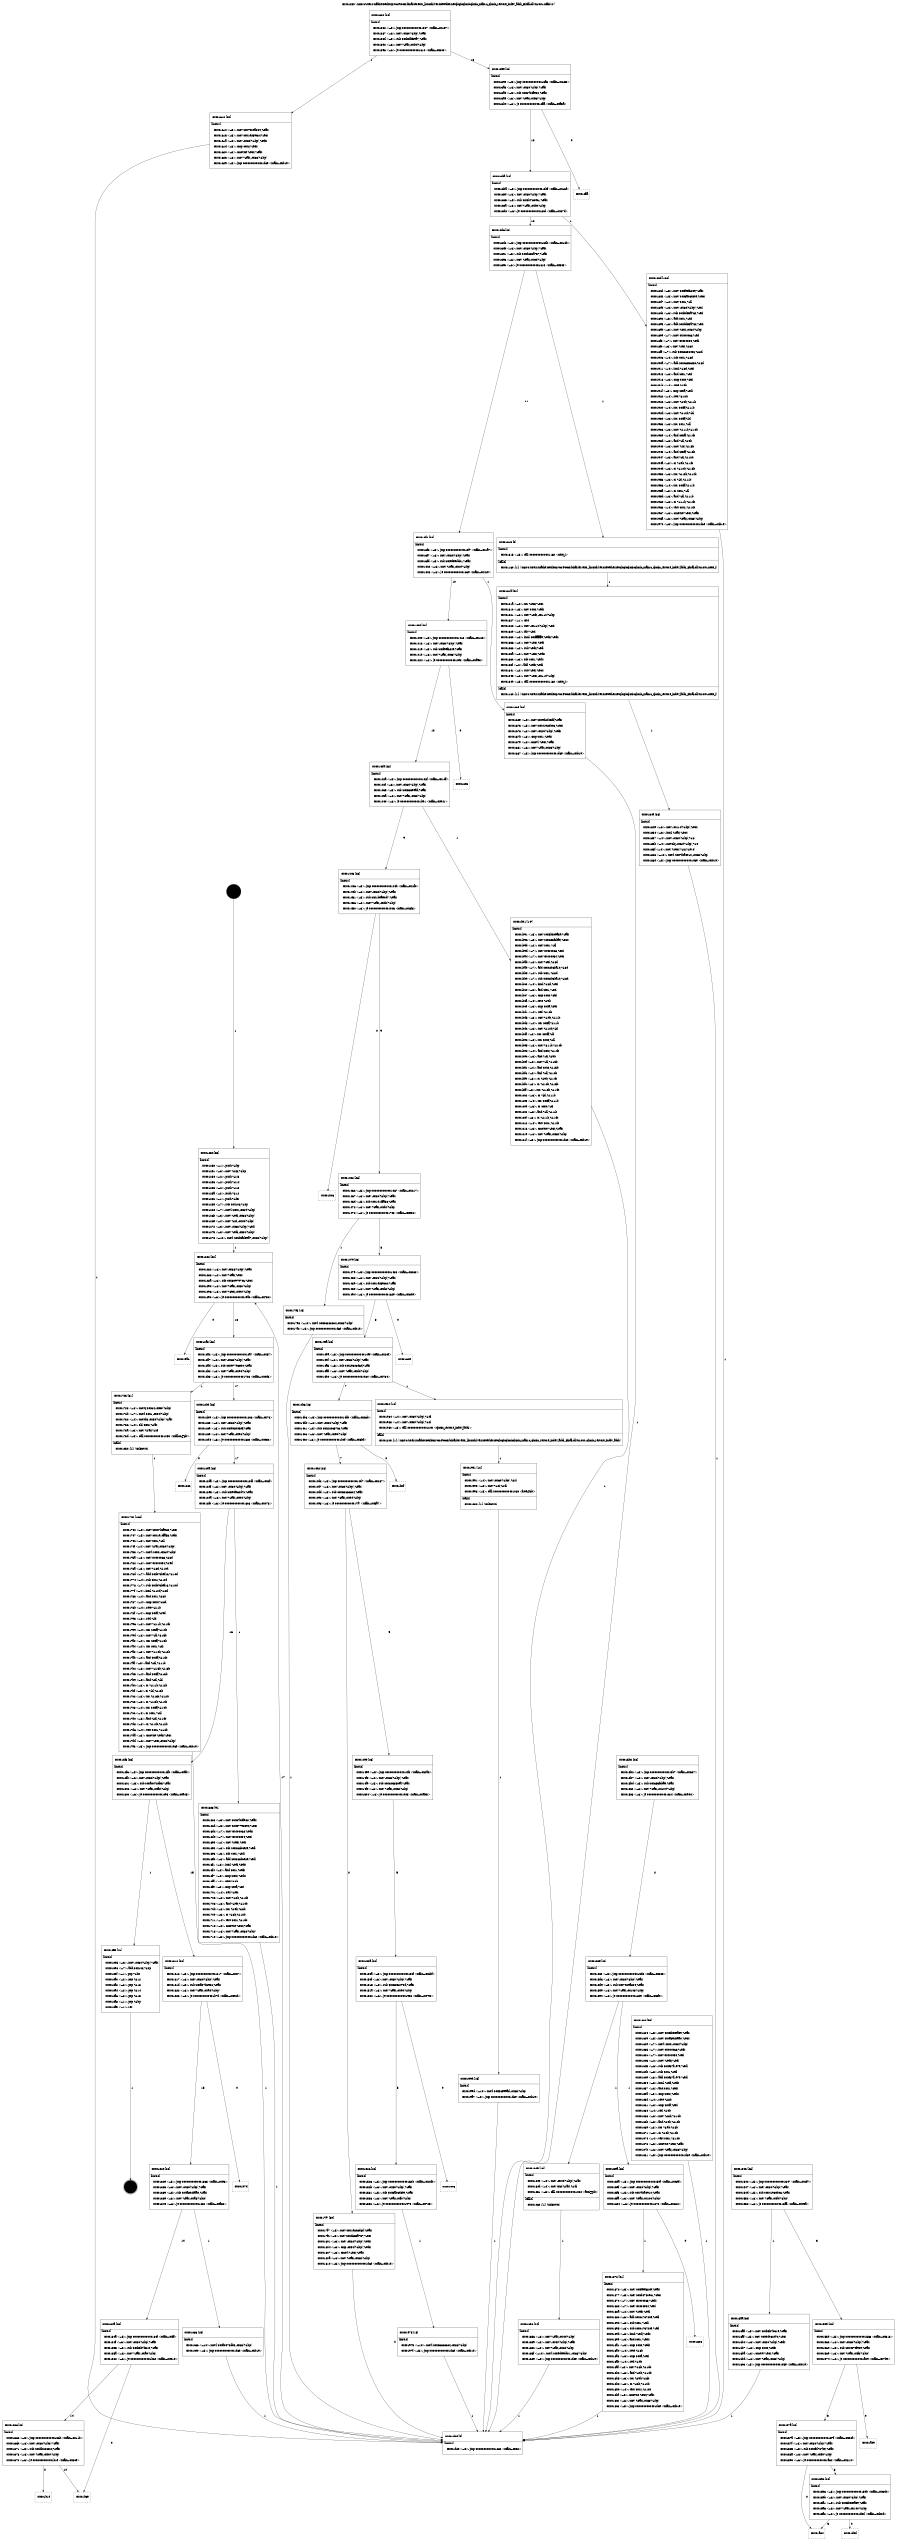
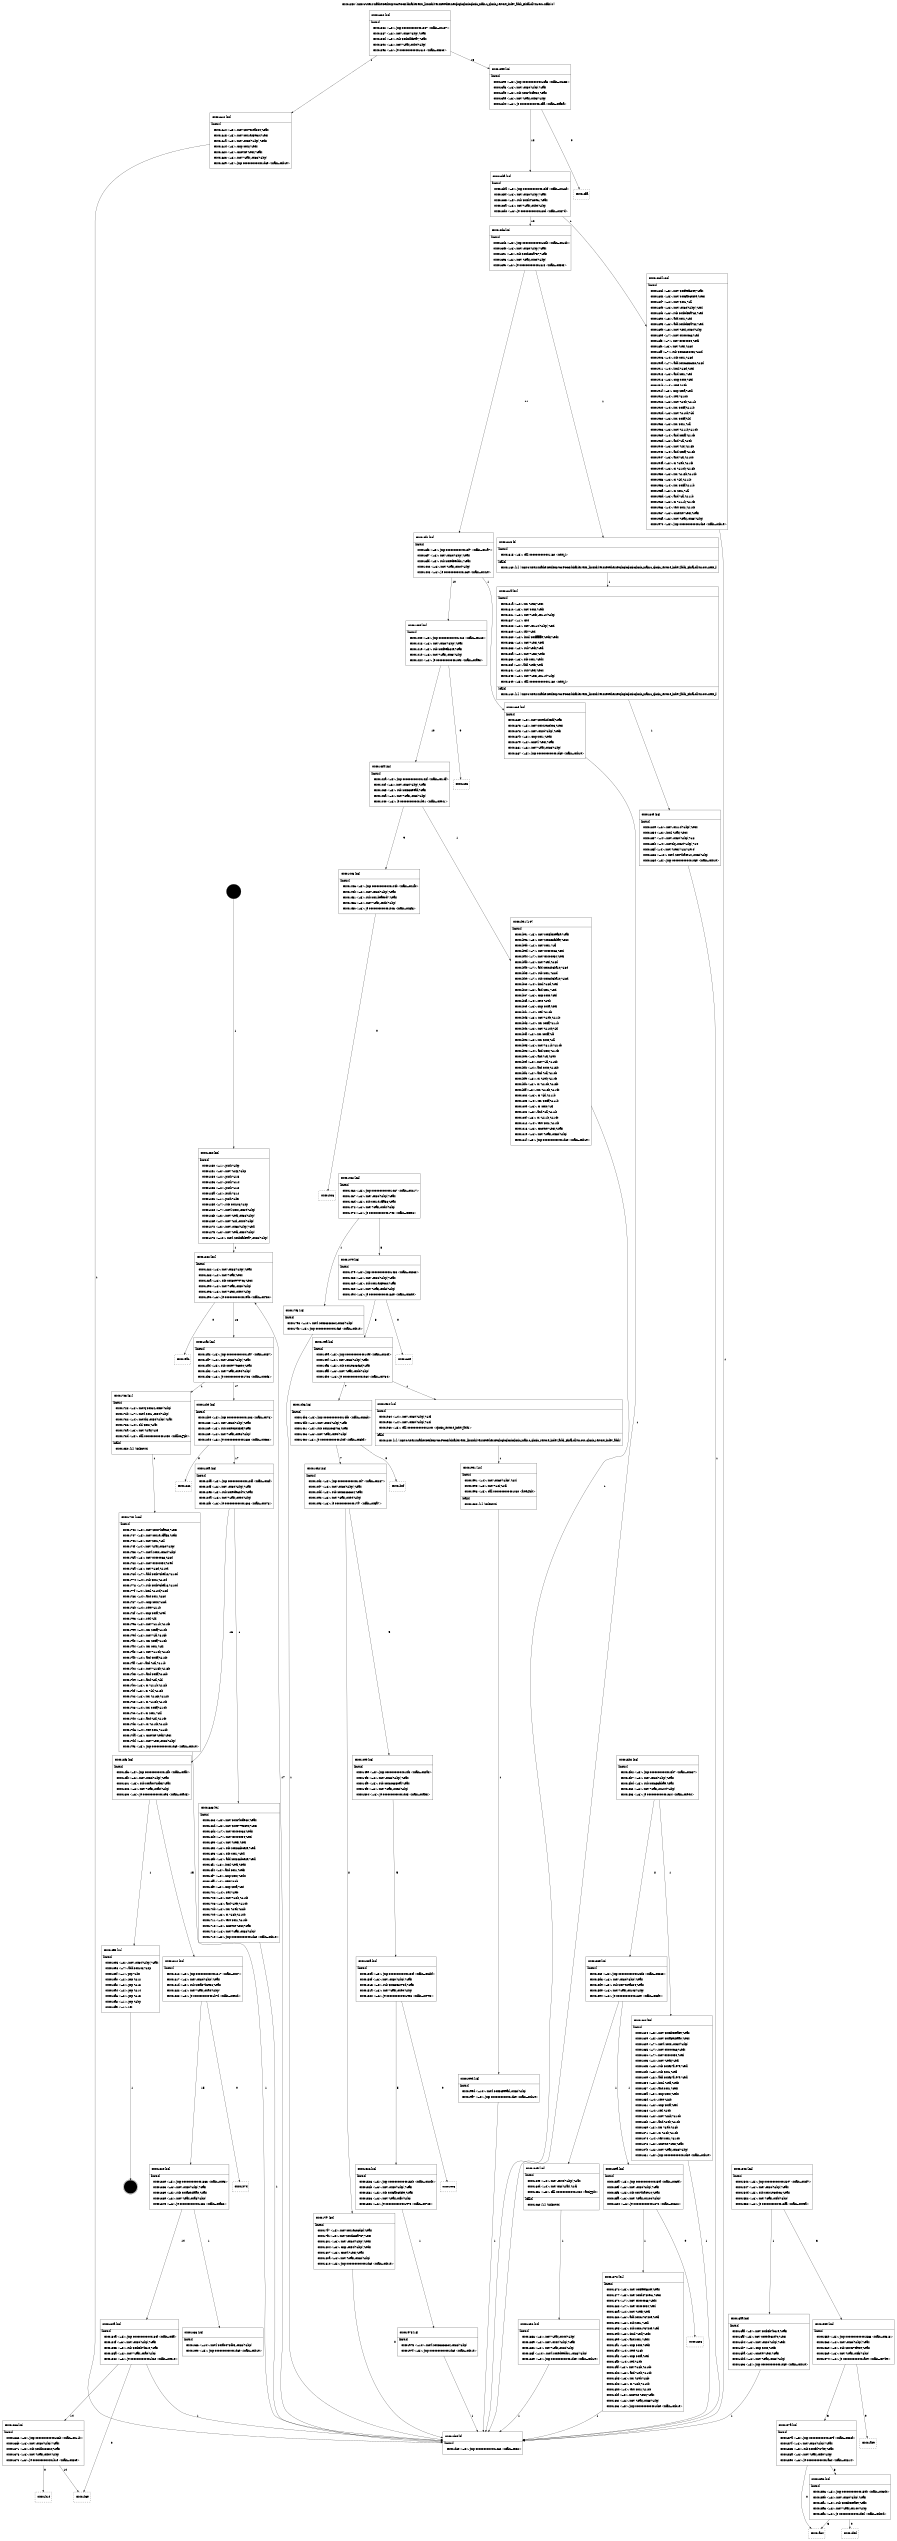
edge "0x401446 [28]" -> "0x401462 [28]": removed, label "9"
edge "0x4015b2 [28]" -> "0x401c24 [98]": added, label "1"
edge "0x401c86 [15]" -> "0x401d6e [5]": now "0x40134a [28]" -> "0x401d6e [5]"
